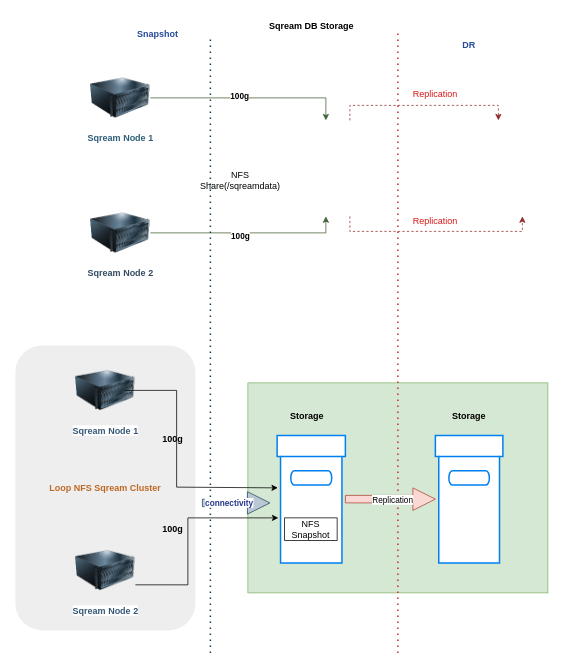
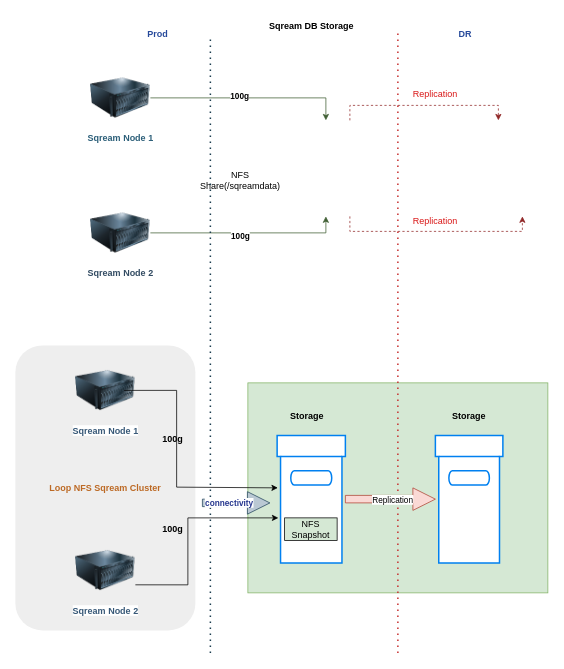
node "Snapshot": label "Snapshot" -> "Prod"
node "DR": moved (469, 45) -> (465, 34)
node "NFS Snapshot": fillcolor #ffffff -> #d5e8d4
